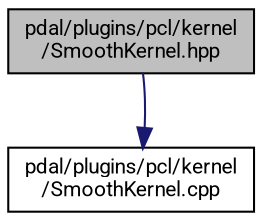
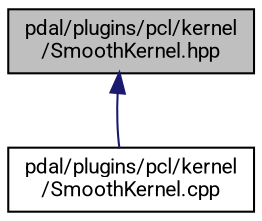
edge "pdal/plugins/pcl/kernel /SmoothKernel.hpp" -> "pdal/plugins/pcl/kernel /SmoothKernel.cpp": reversed
